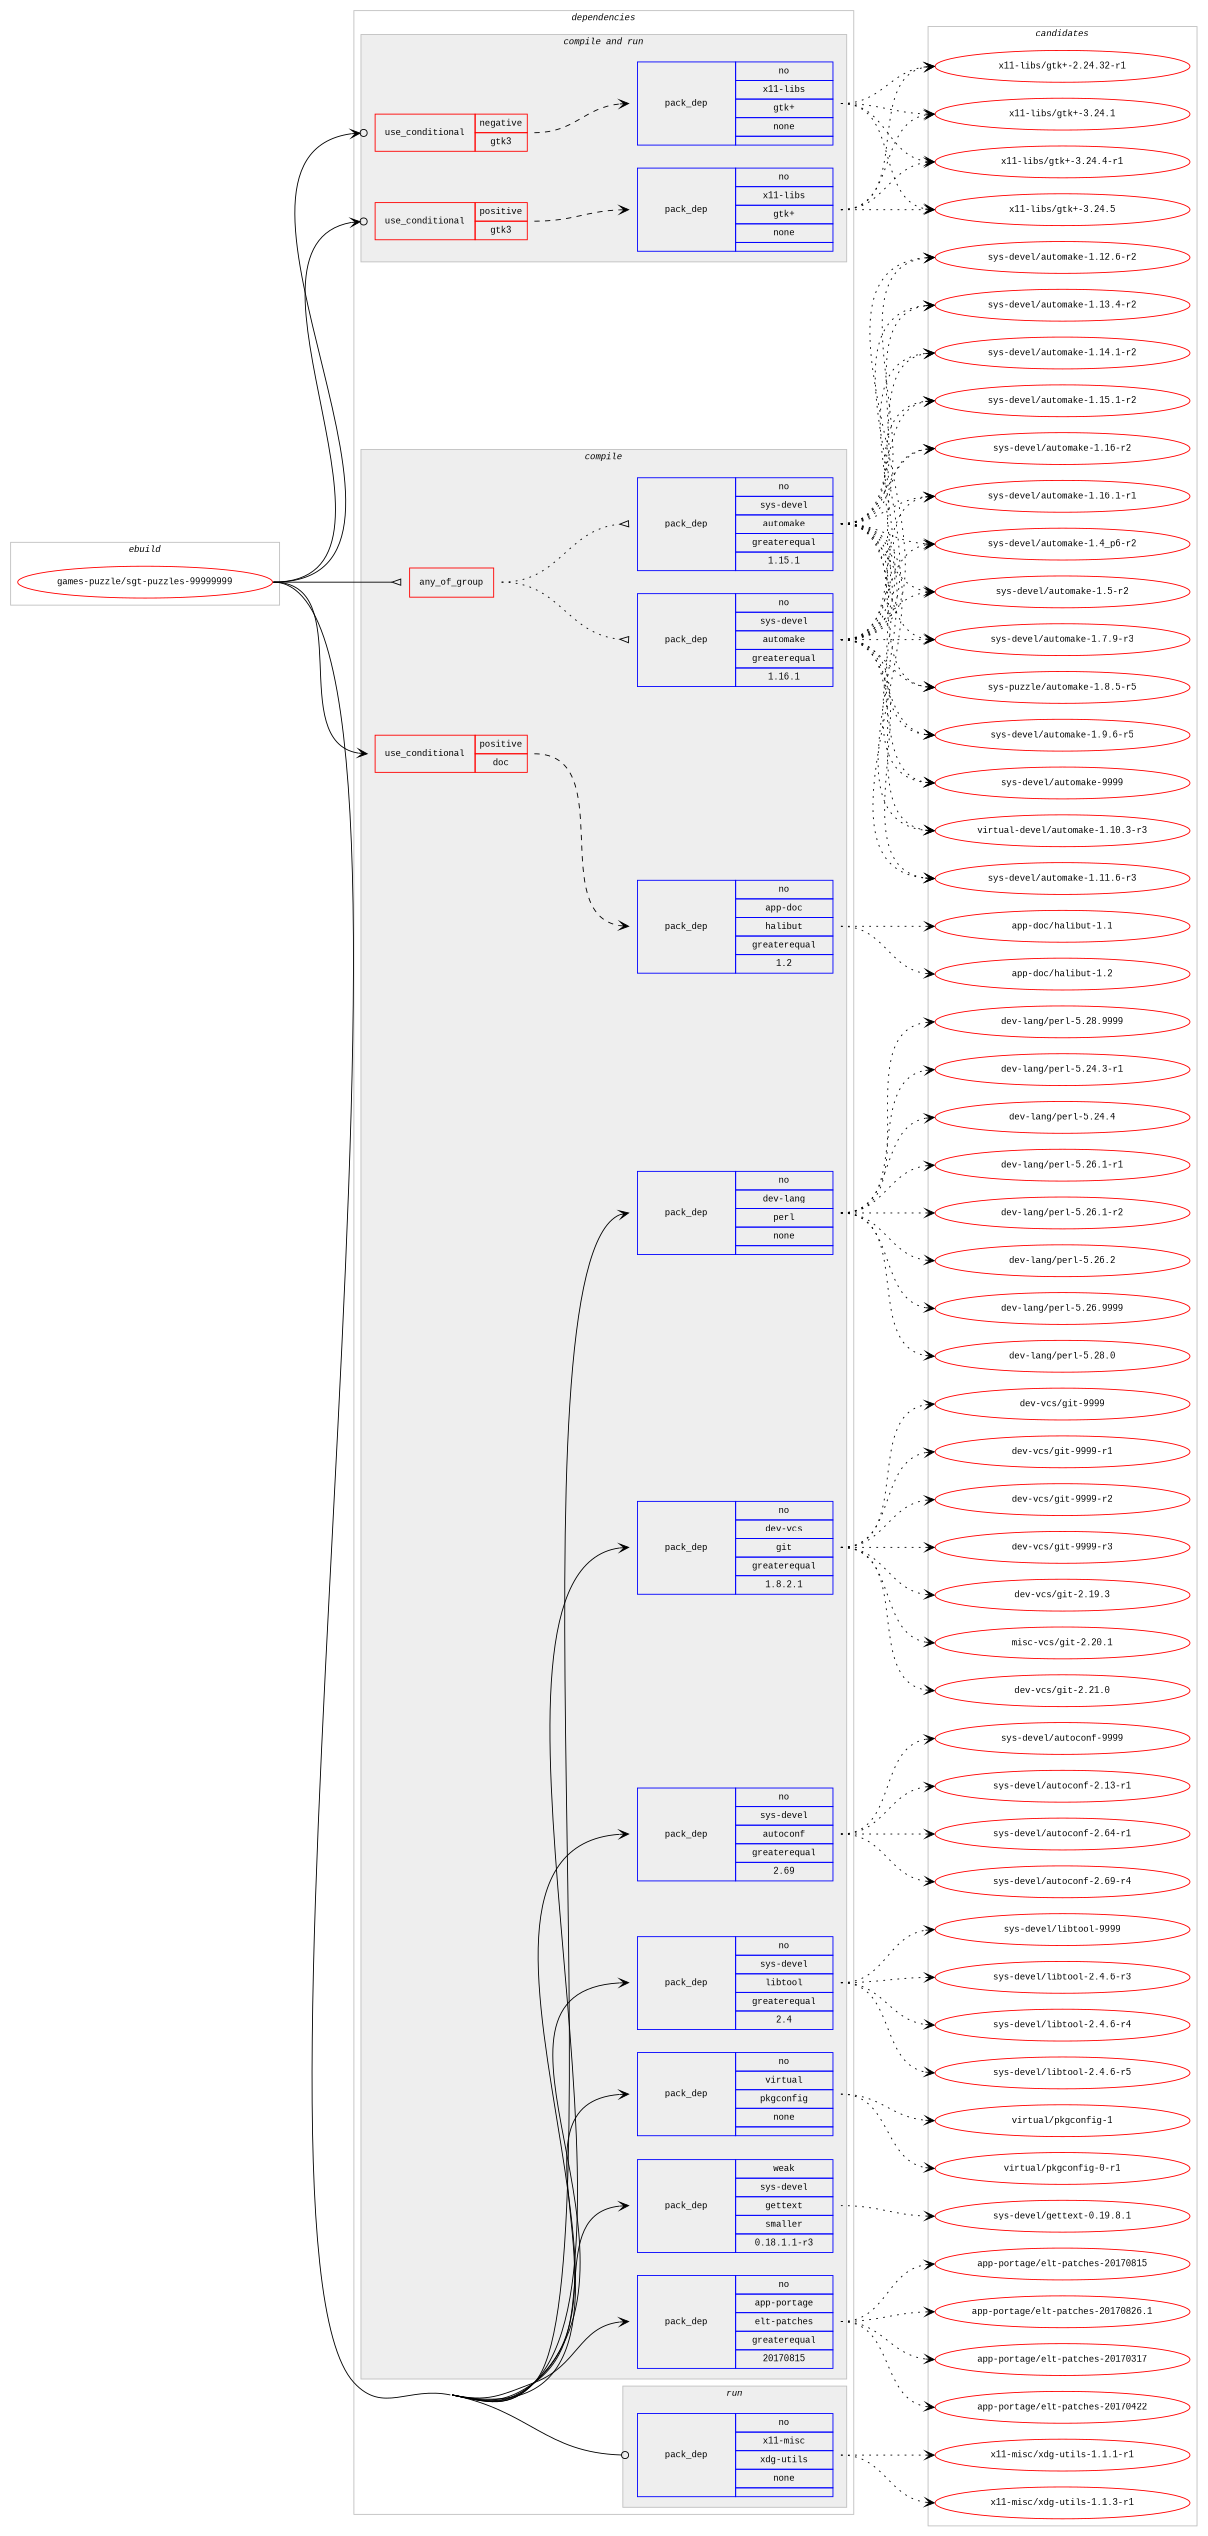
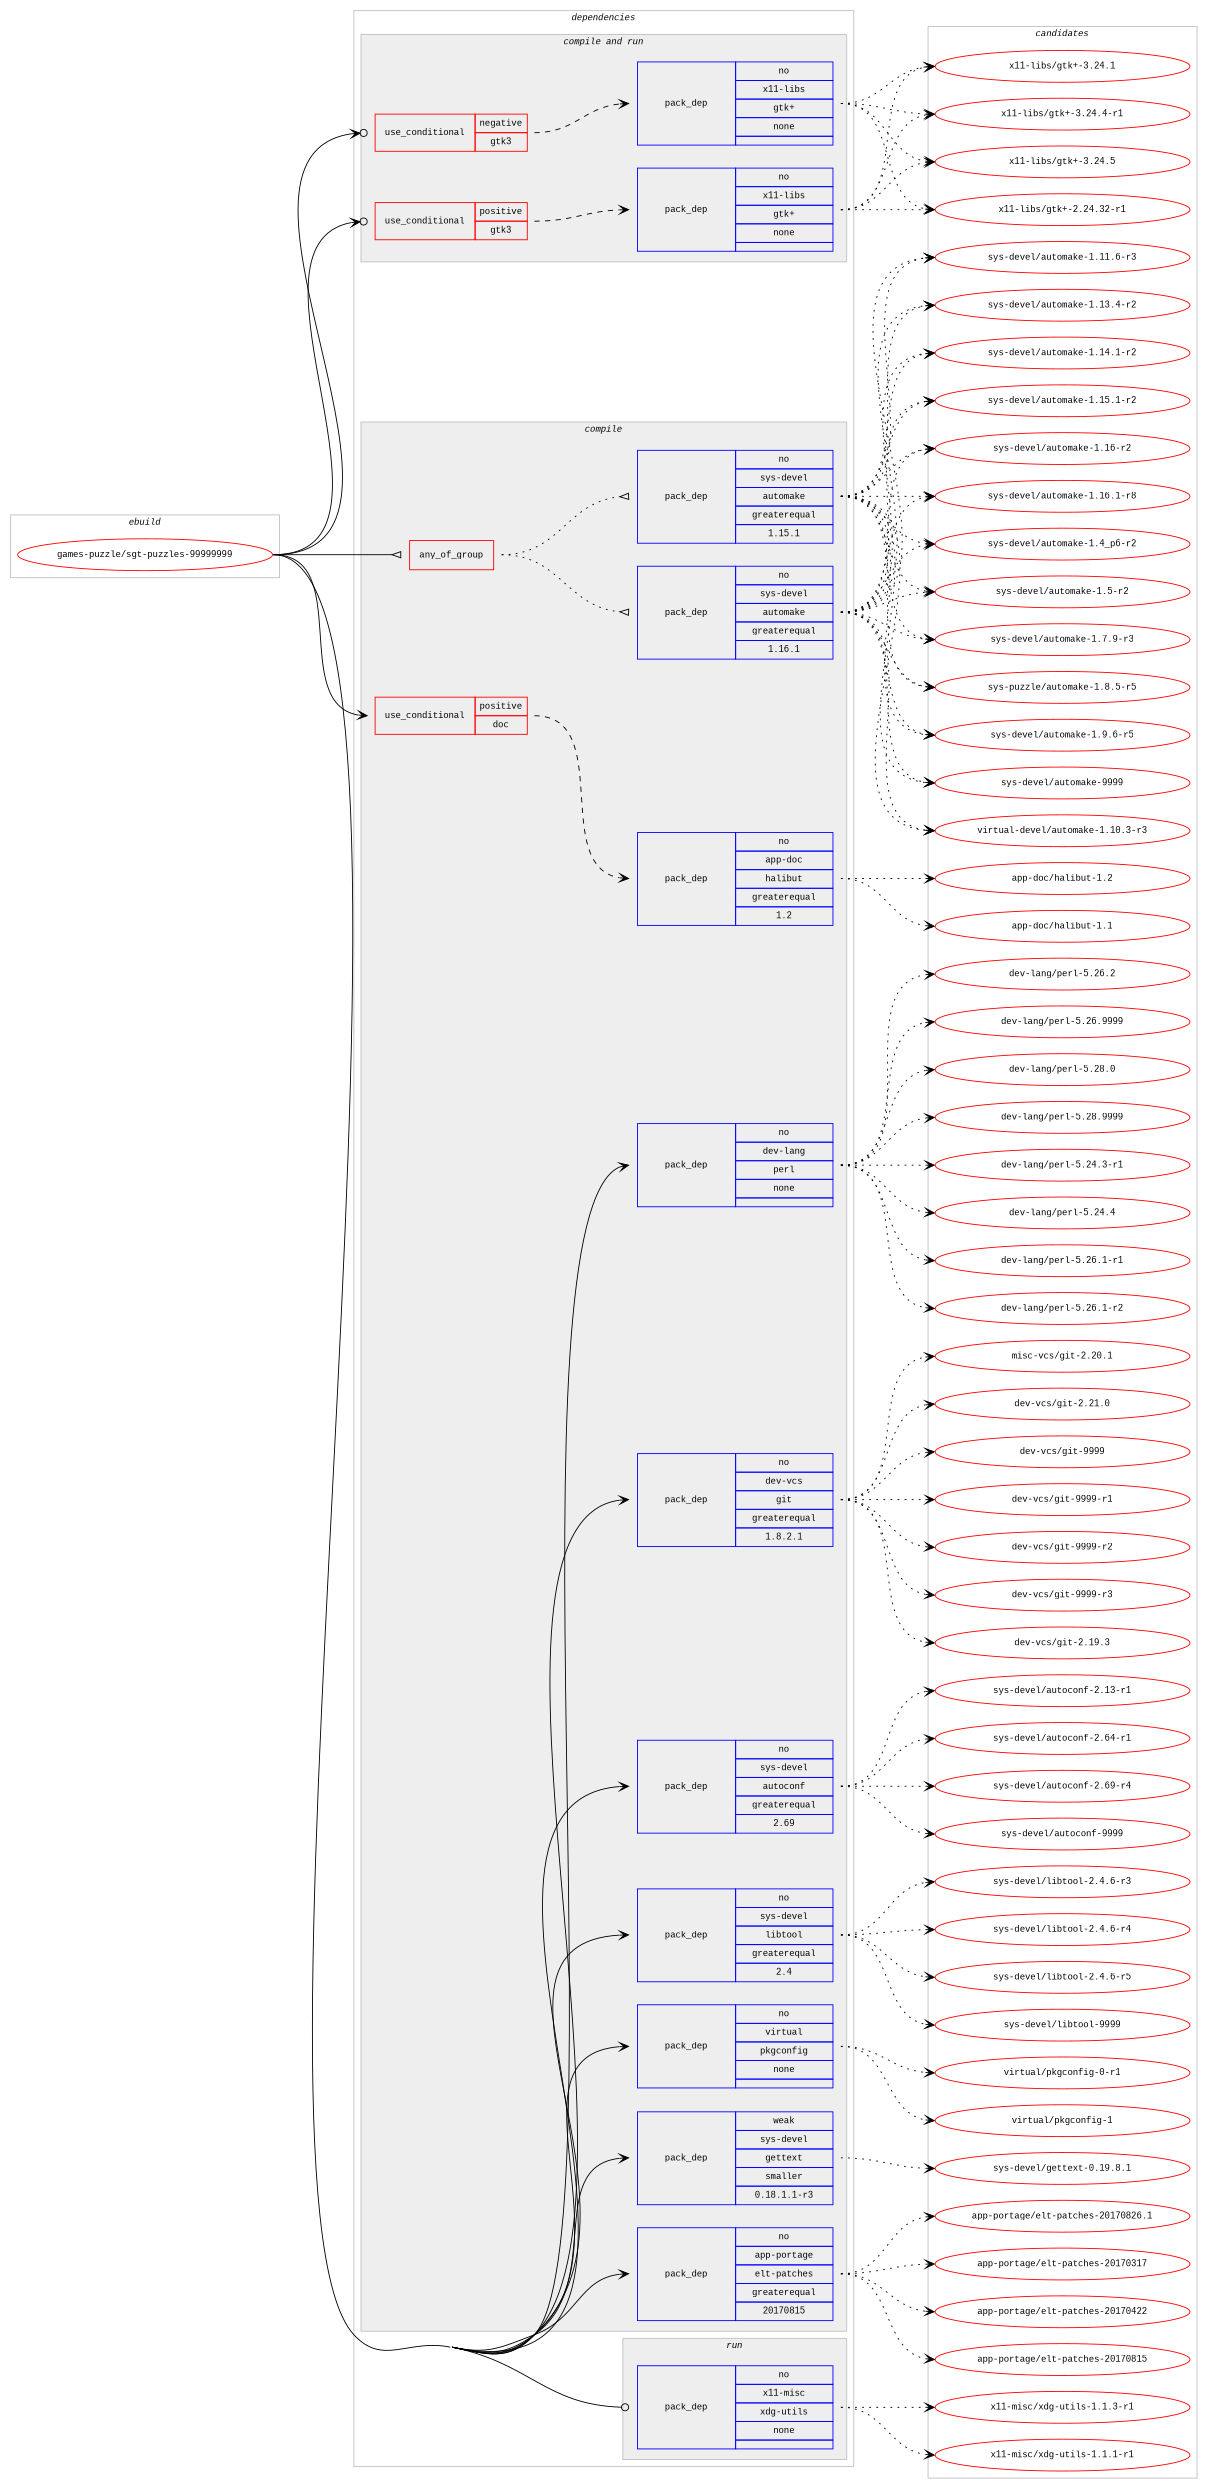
node "sys-devel/automake-1.12.6-r2": removed
node "sys-devel/automake-1.16.1-r1": label "sys-devel/automake-1.16.1-r1" -> "sys-devel/automake-1.16.1-r8"
